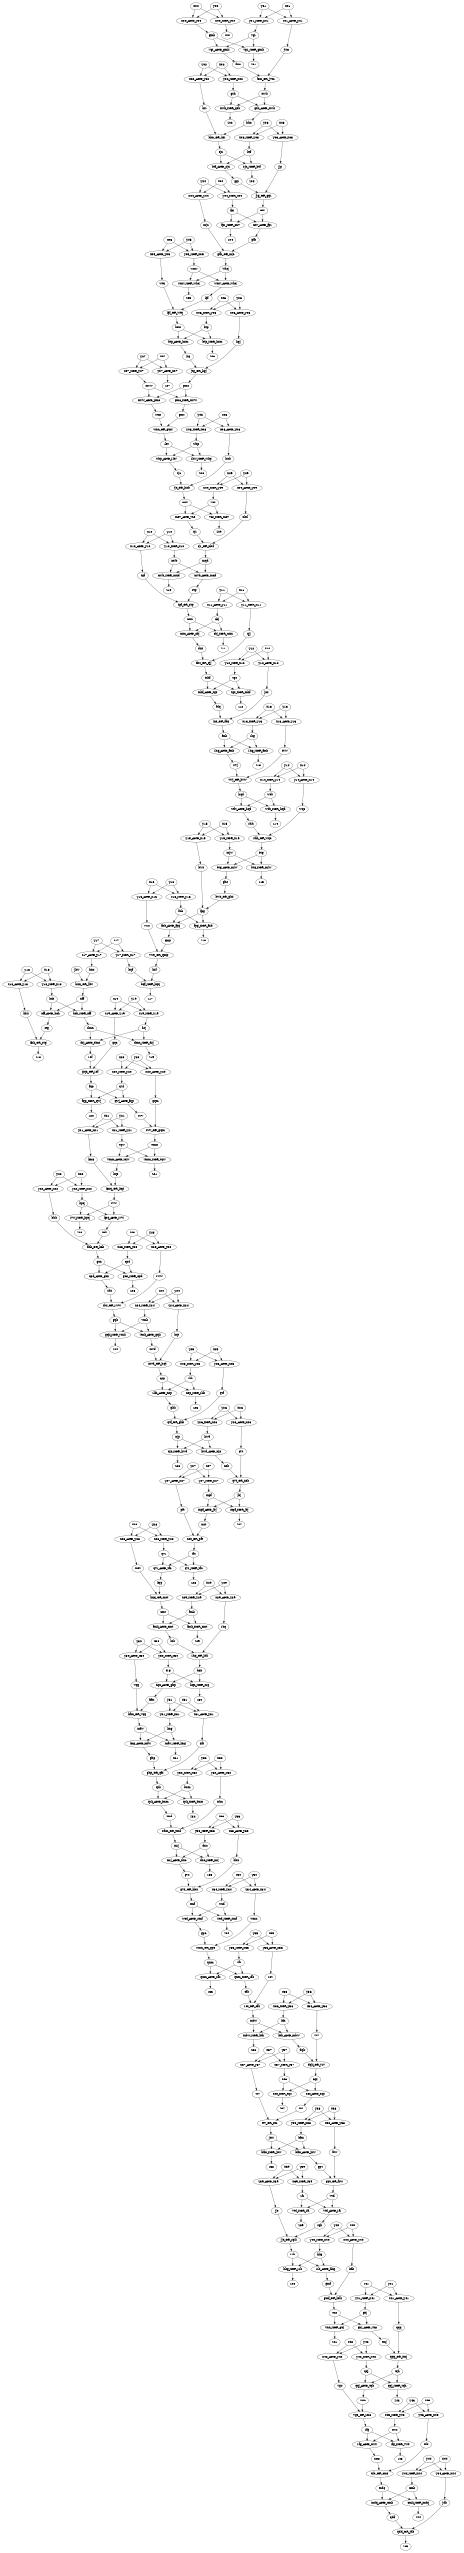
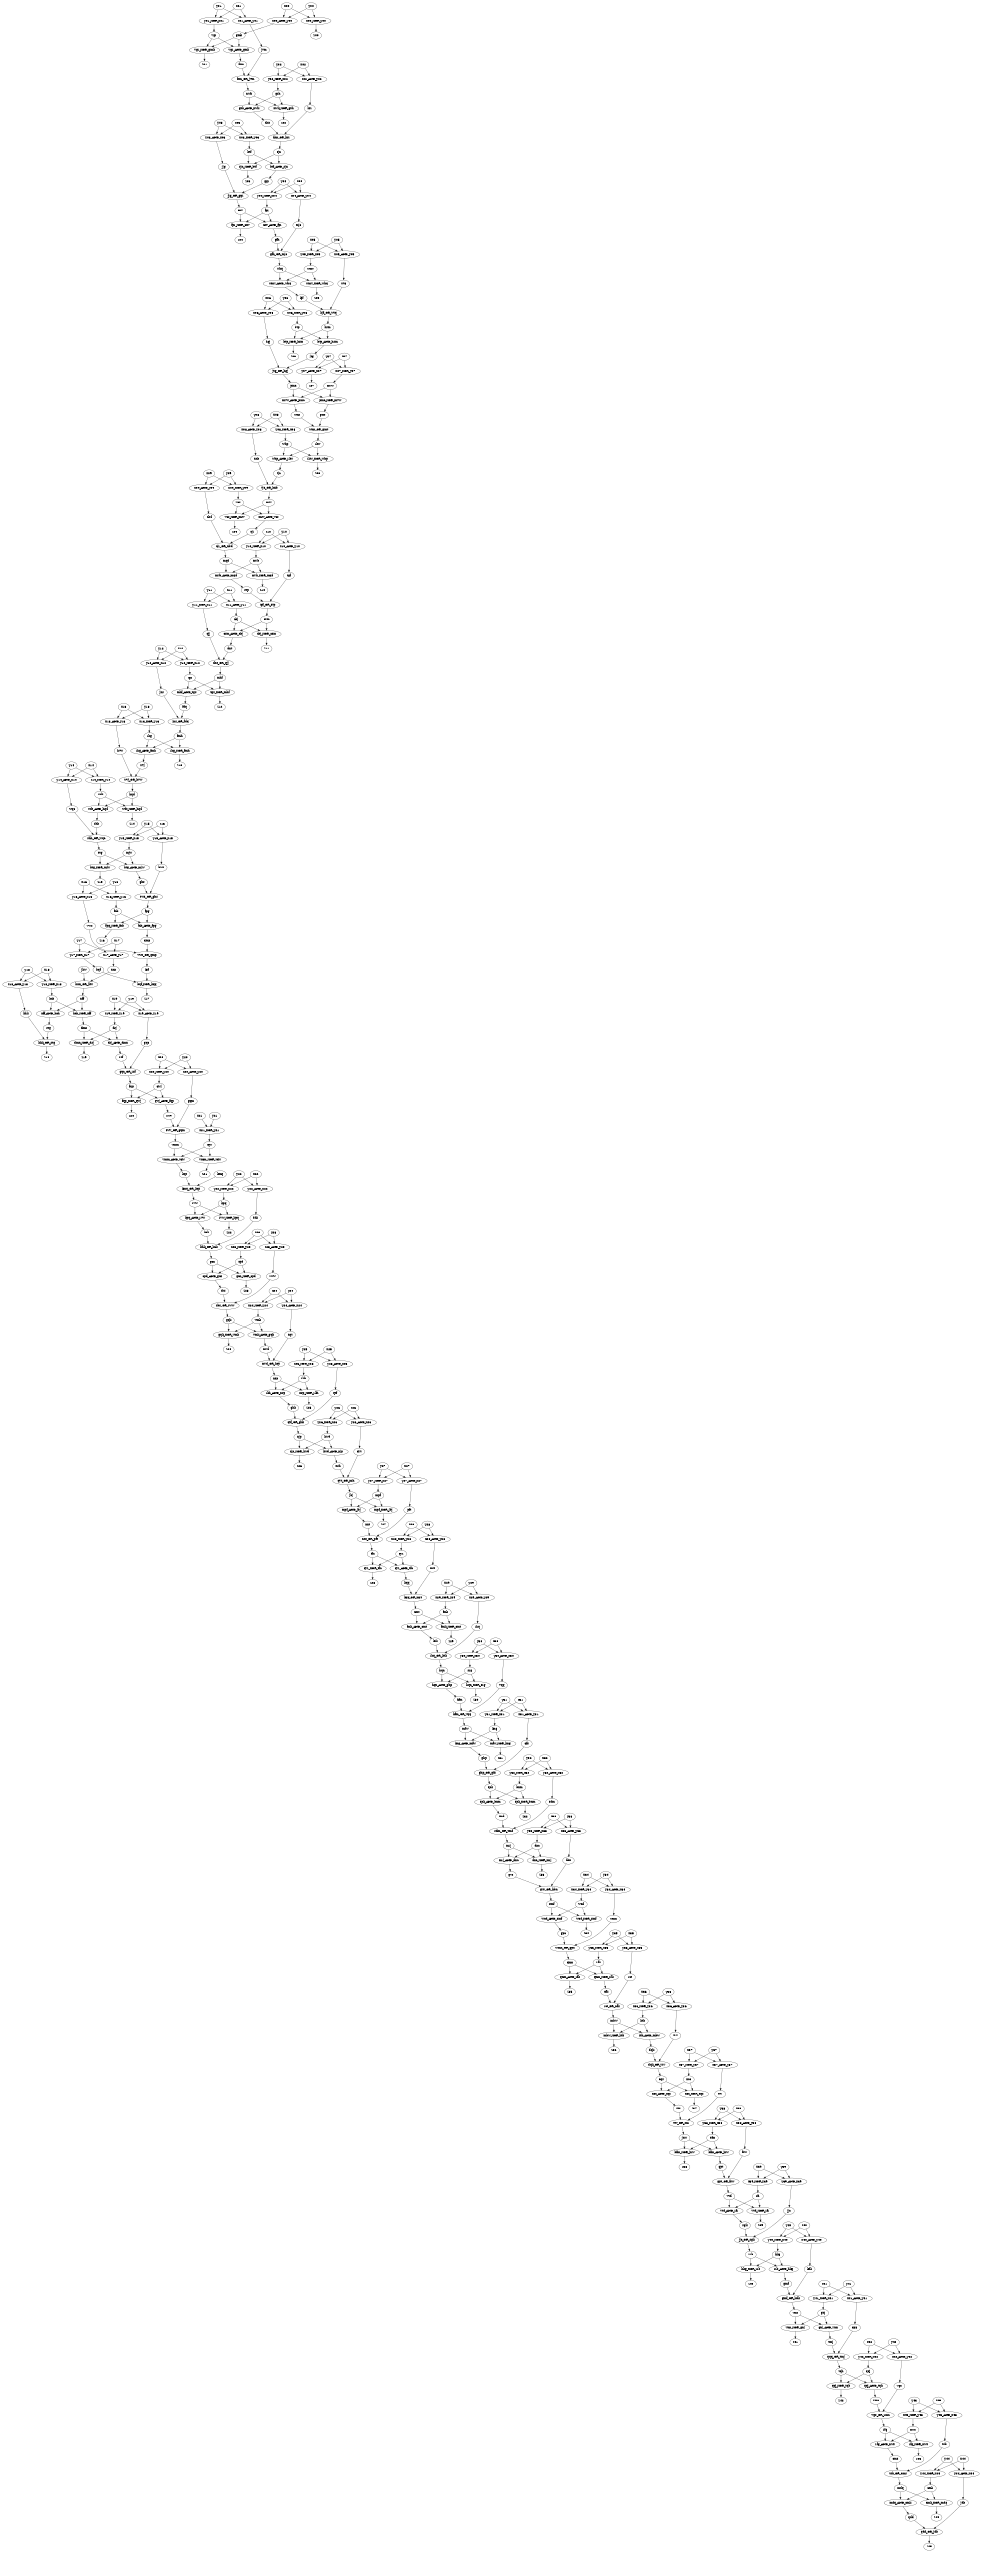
edge "bws" -> "fpg": now "bws" -> "bws_OR_ghs"
node "y21_AND_x21": removed
node "rfg_XOR_vws": label "rfg_XOR_vws" -> "rfg_XOR_nws"
